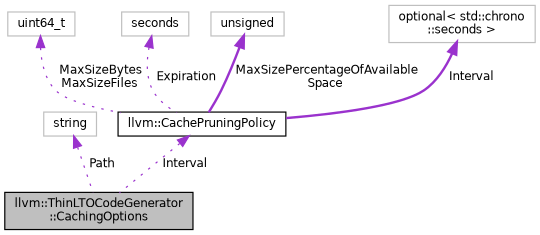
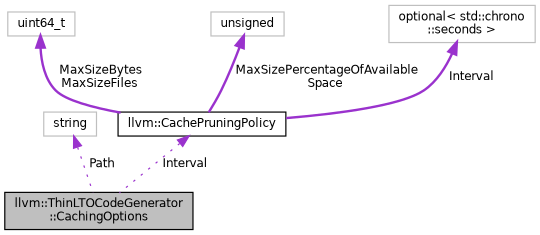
node "seconds": removed
edge "llvm::CachePruningPolicy" -> "uint64_t": style dotted -> bold
